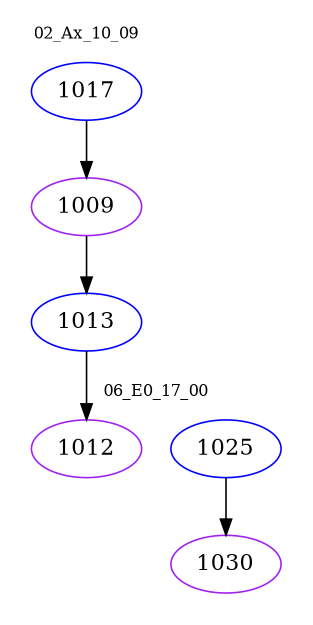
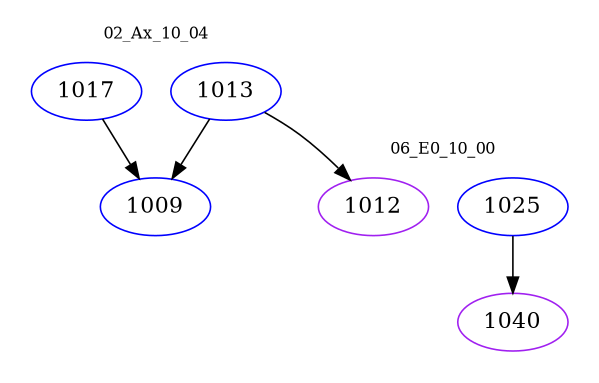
cluster "02_Ax_10_09": label "02_Ax_10_09" -> "02_Ax_10_04"
node "1009": color purple -> blue
edge "1009" -> "1013": reversed
cluster "06_E0_17_00": label "06_E0_17_00" -> "06_E0_10_00"
node "1030": label "1030" -> "1040"
